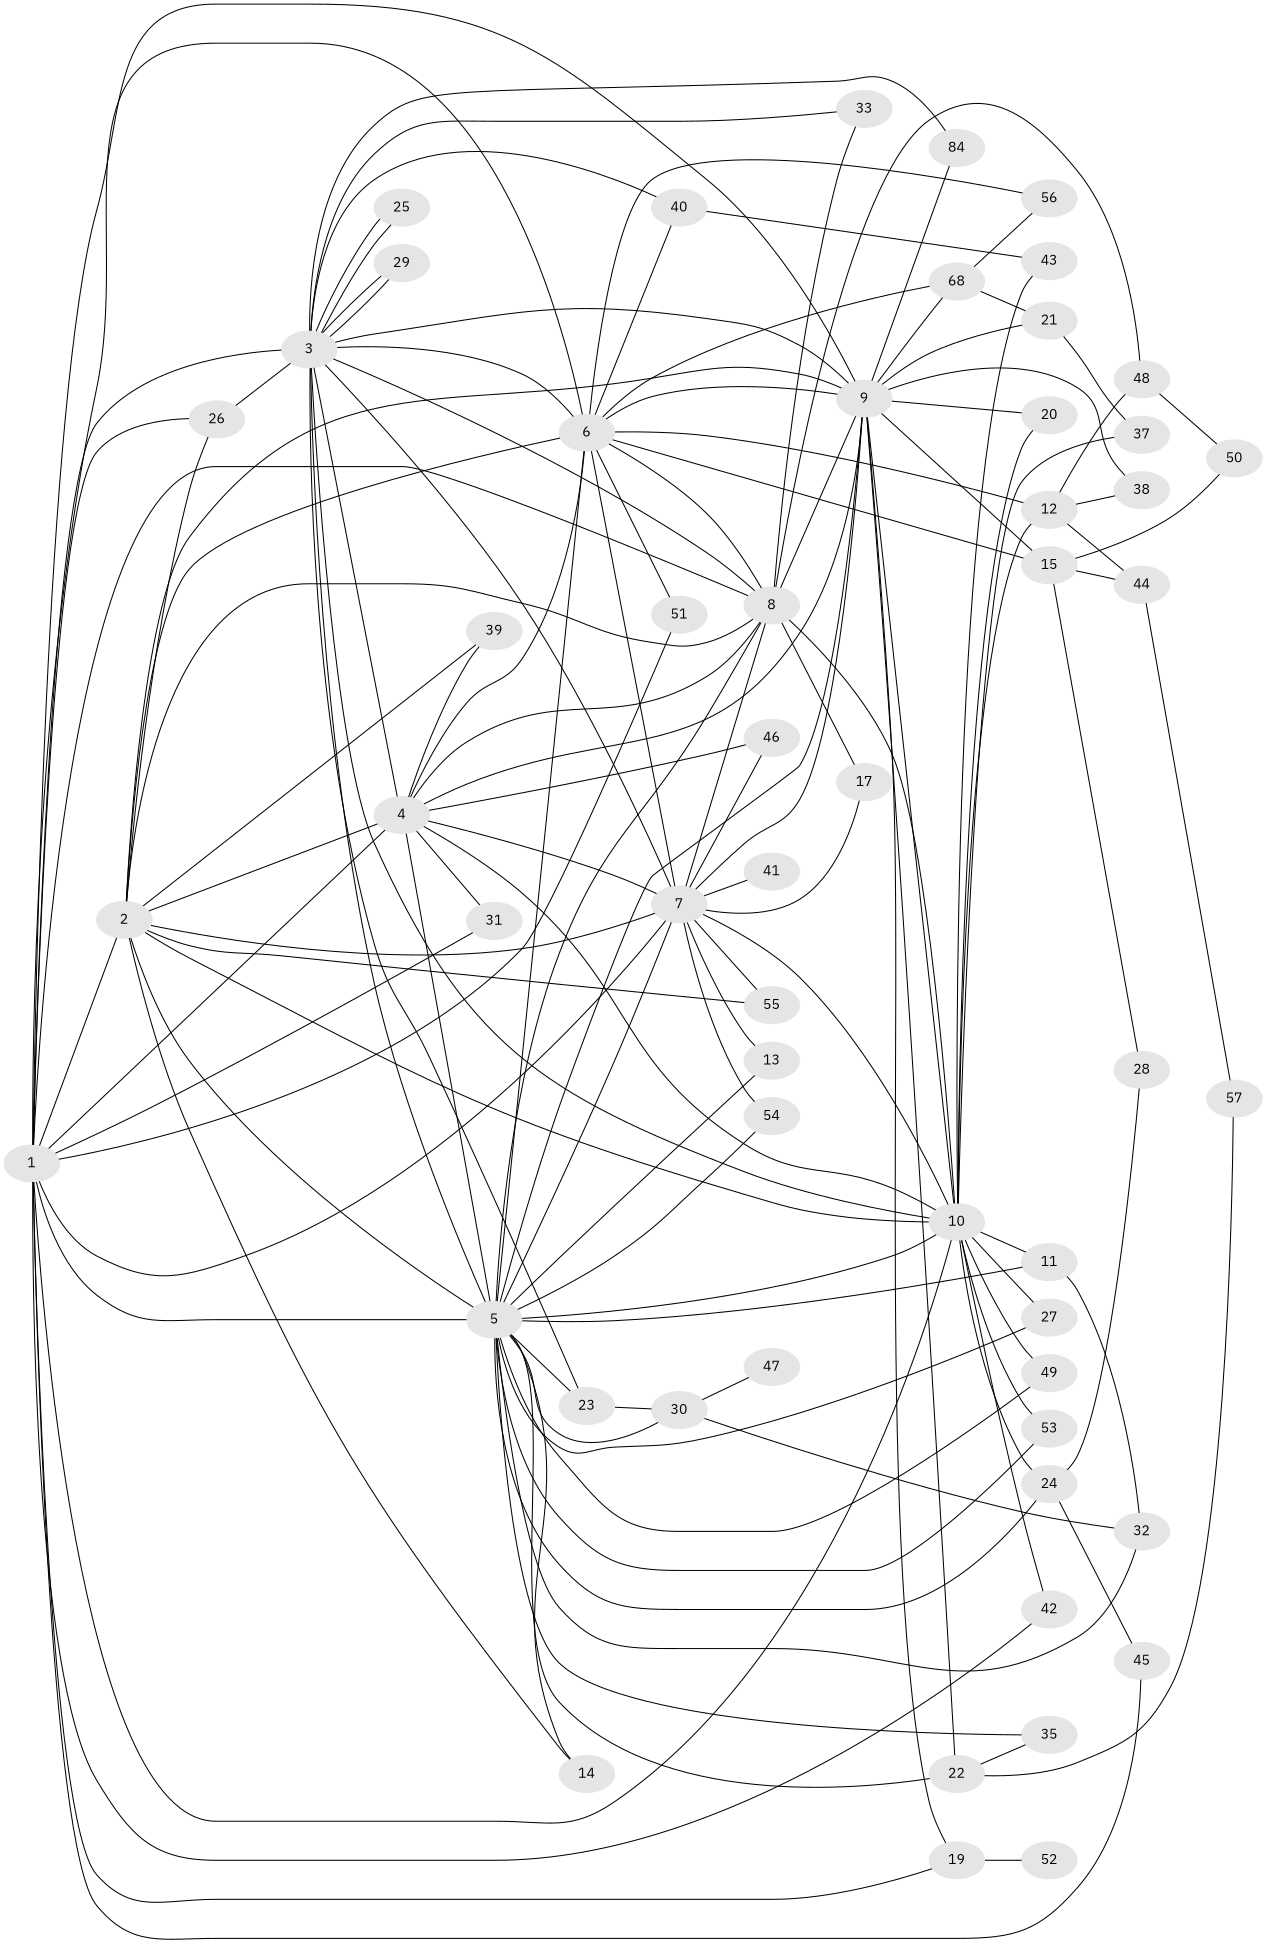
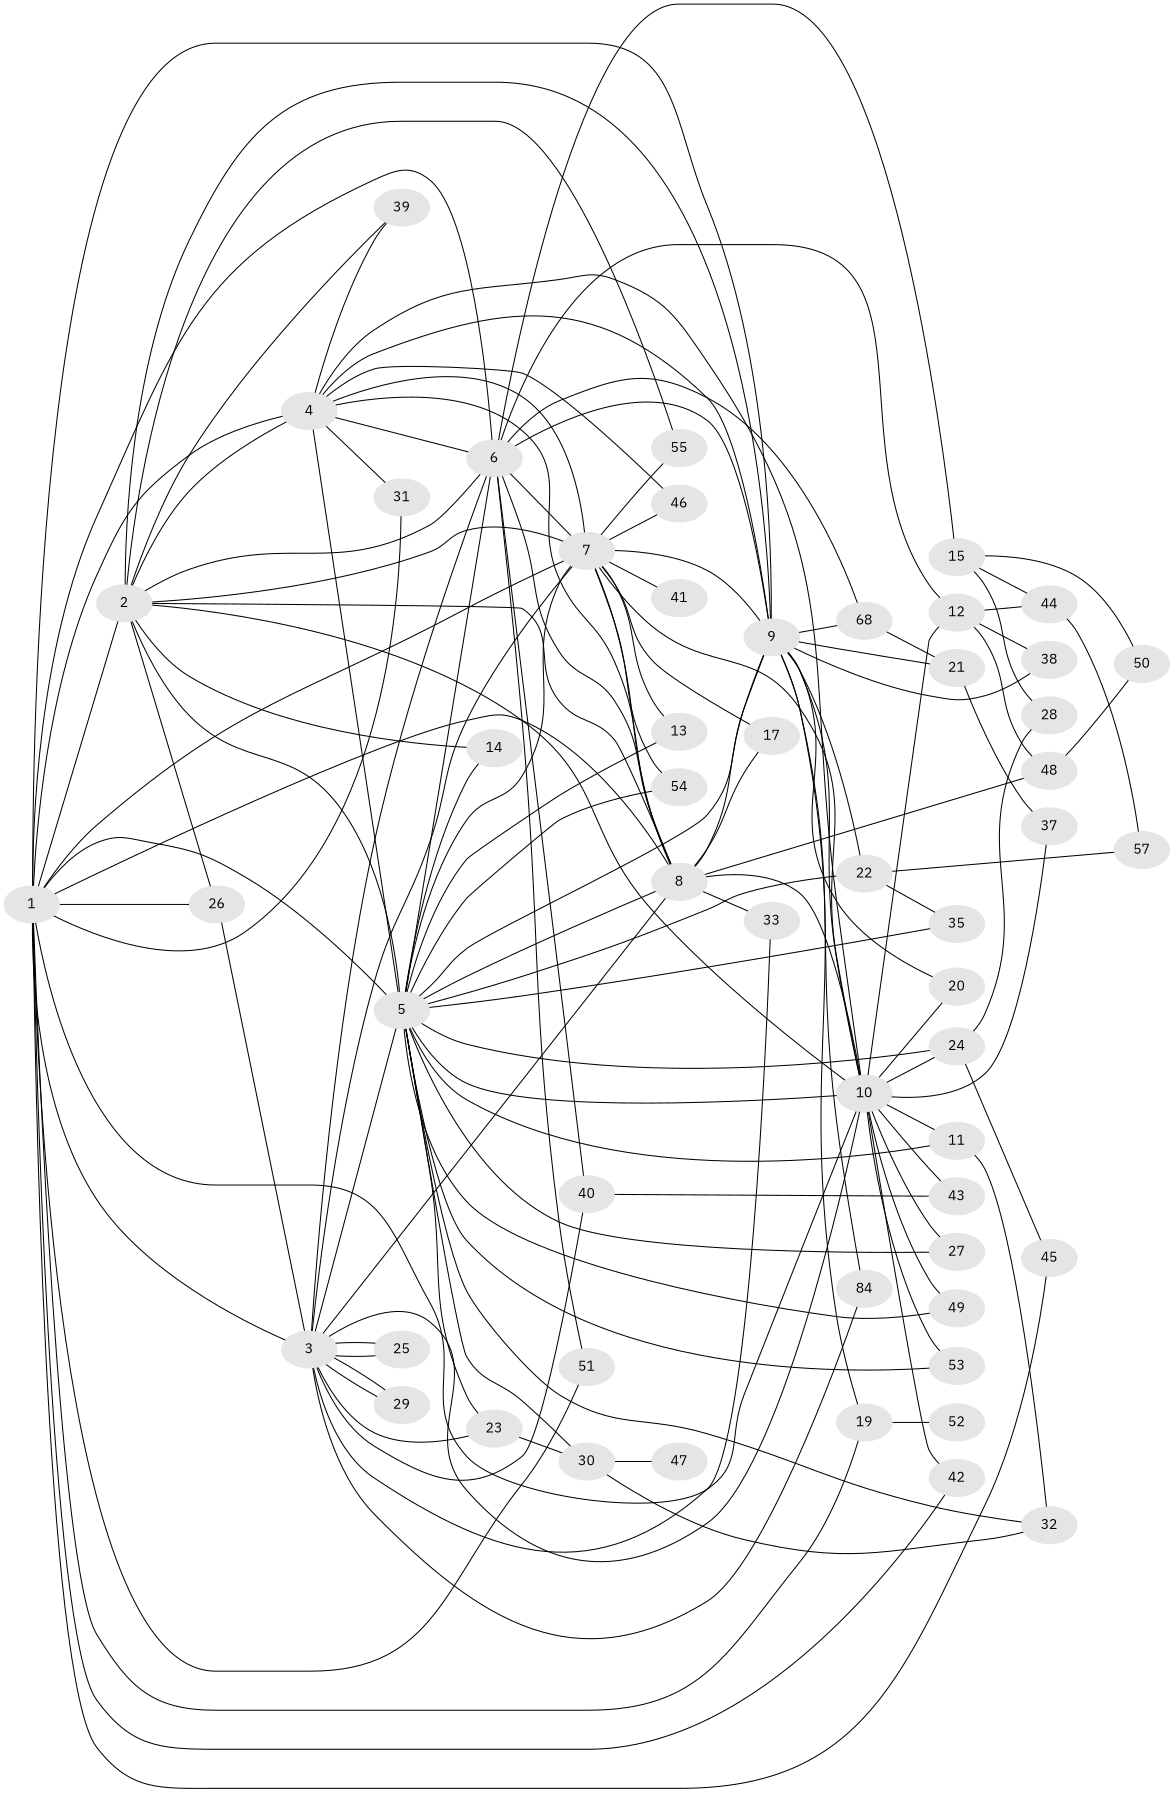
node "56": removed
edge "3" -- "9": removed
edge "9" -- "15": removed
edge "3" -- "4": removed
